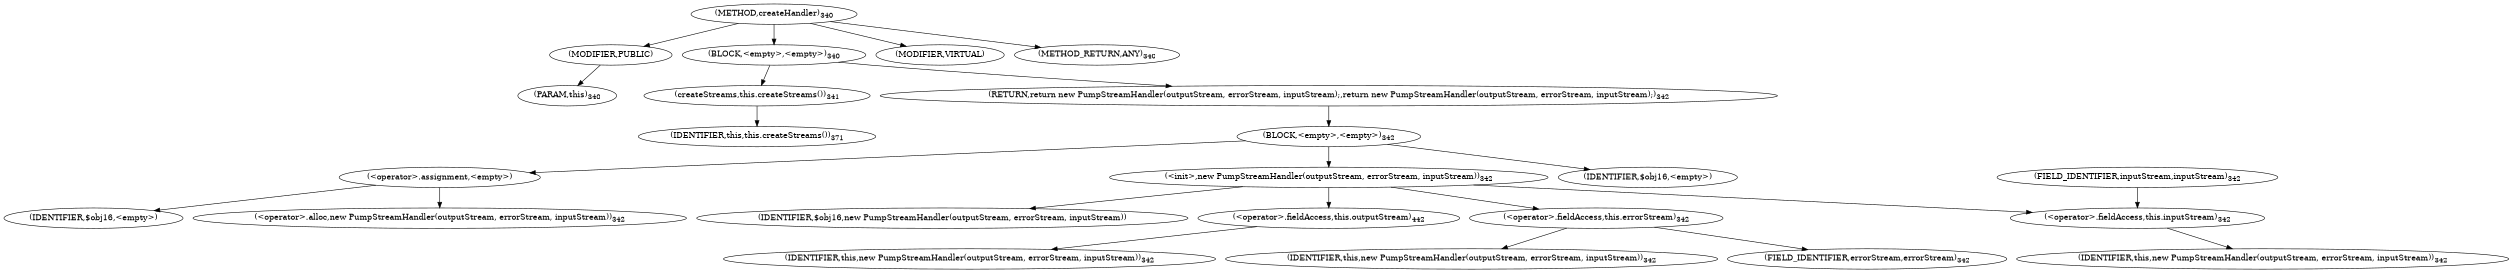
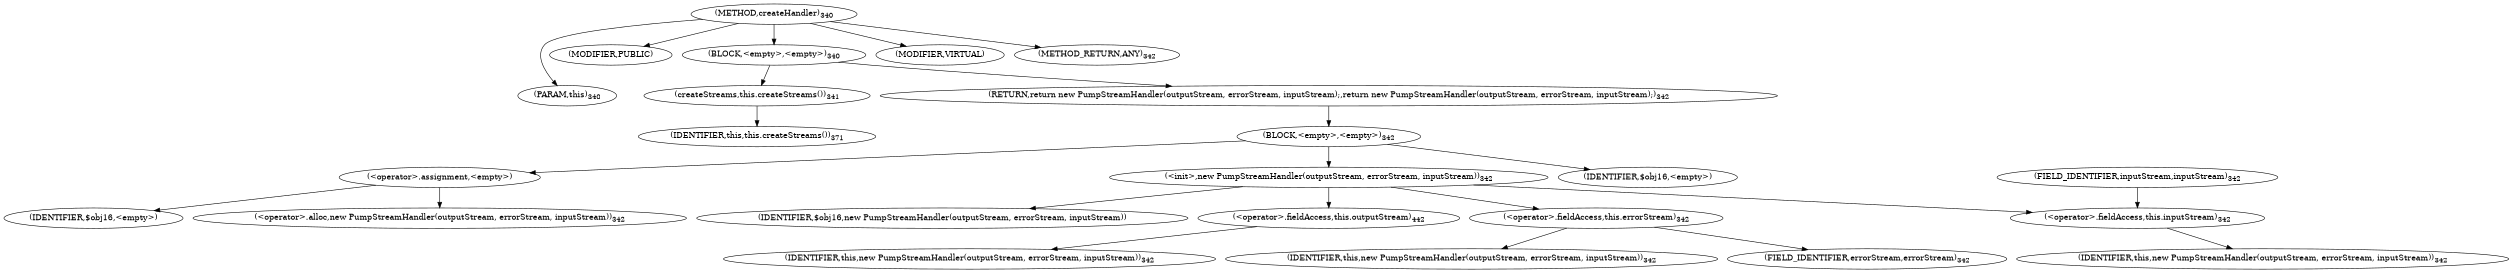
node "(METHOD_RETURN,ANY)": text "340" -> "342"
edge "(MODIFIER,PUBLIC)" -> "(PARAM,this)": now "(METHOD,createHandler)" -> "(PARAM,this)"
